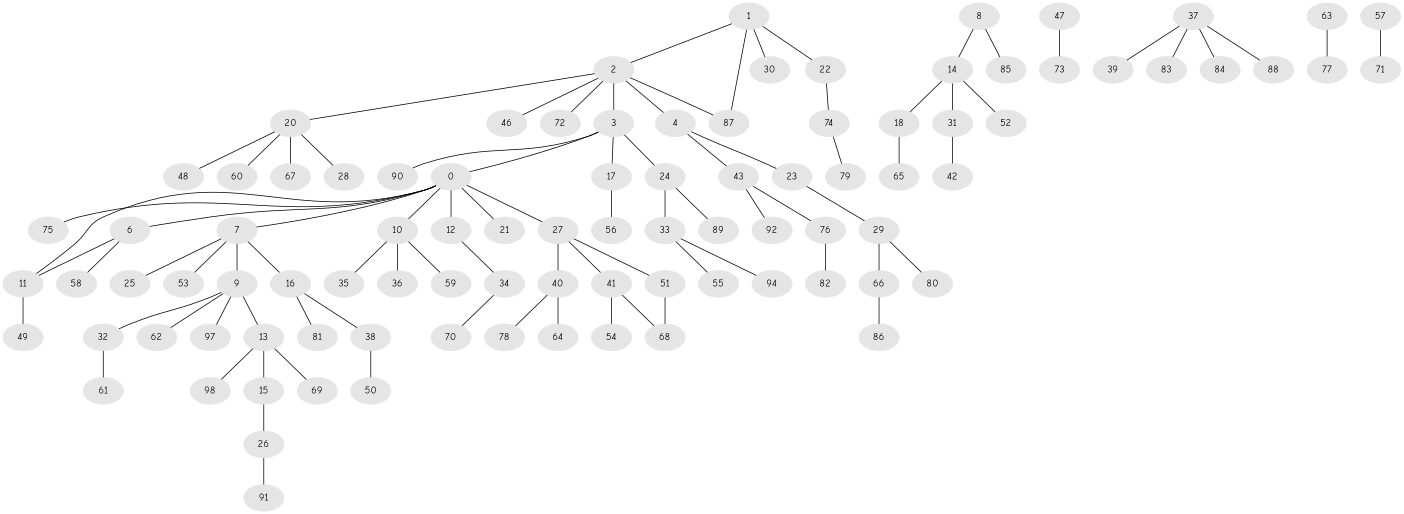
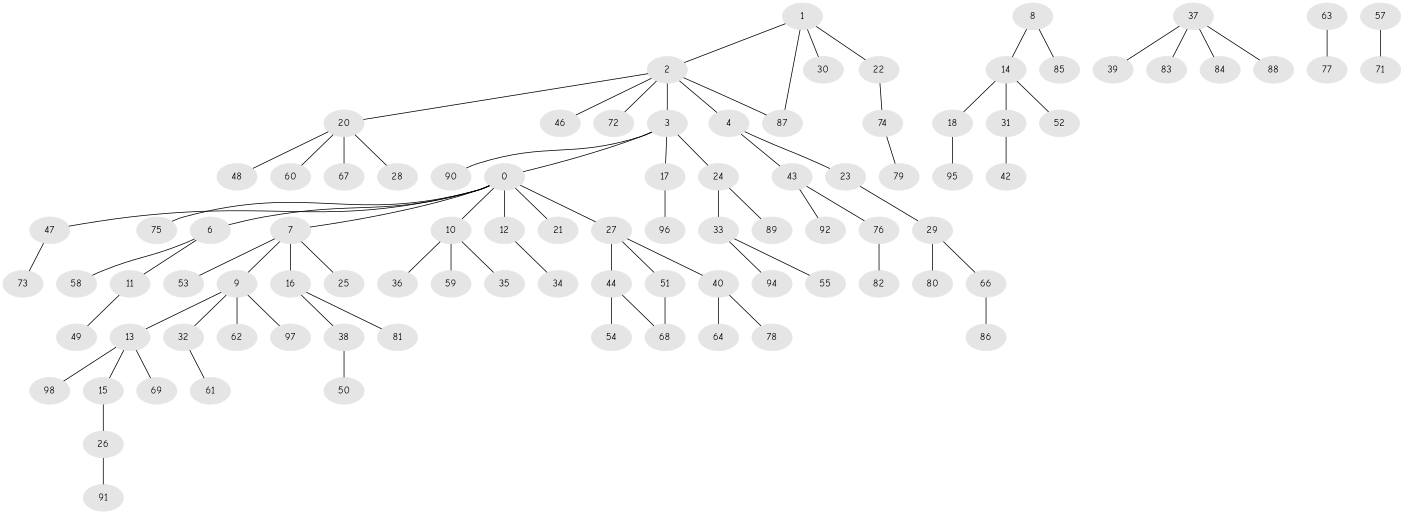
node "65": label "65" -> "95"
edge "0" -- "11": now "0" -- "47"
node "56": label "56" -> "96"
node "41": label "41" -> "44"
node "70": removed
